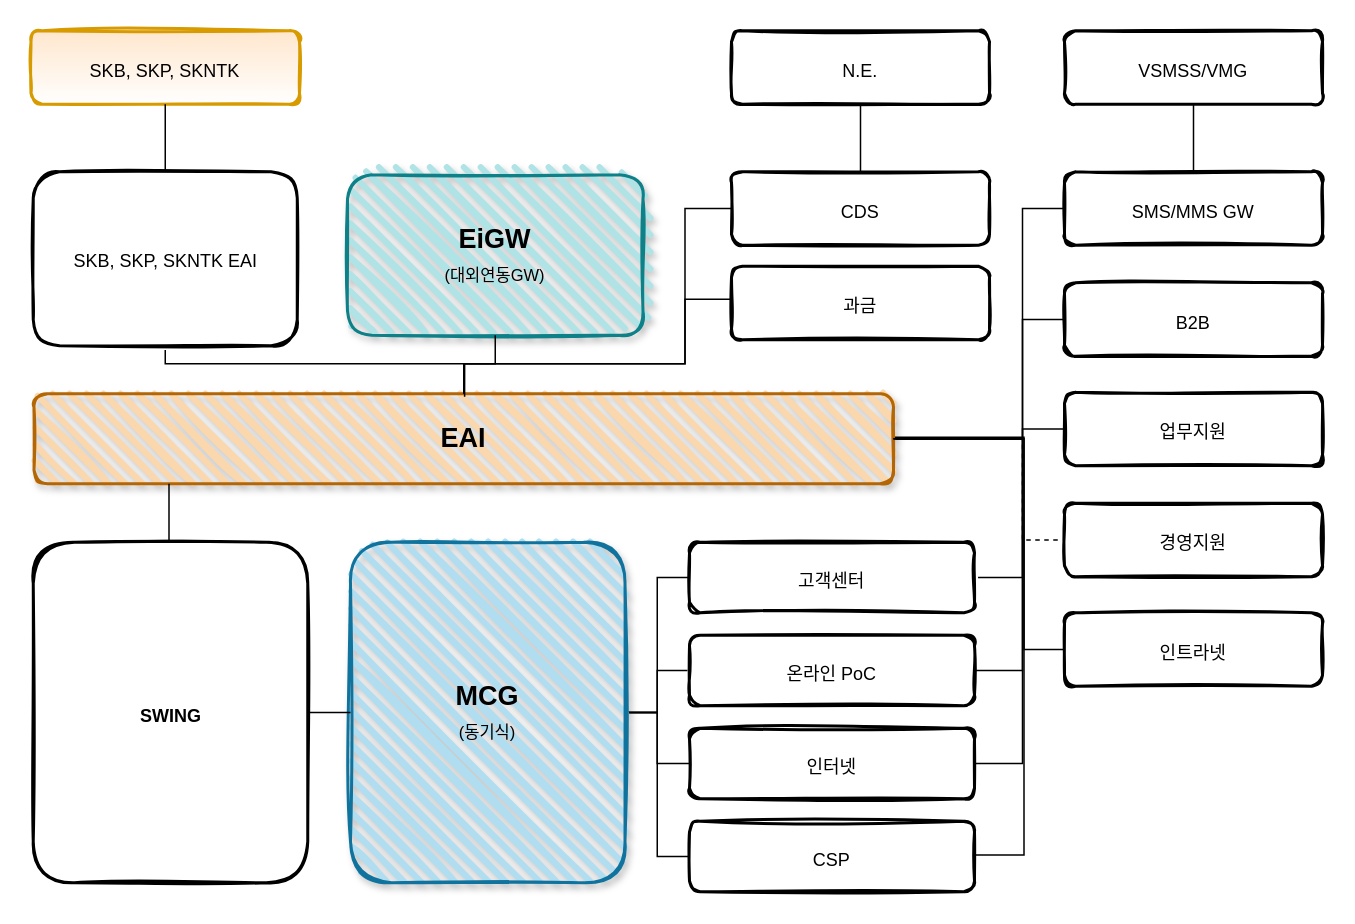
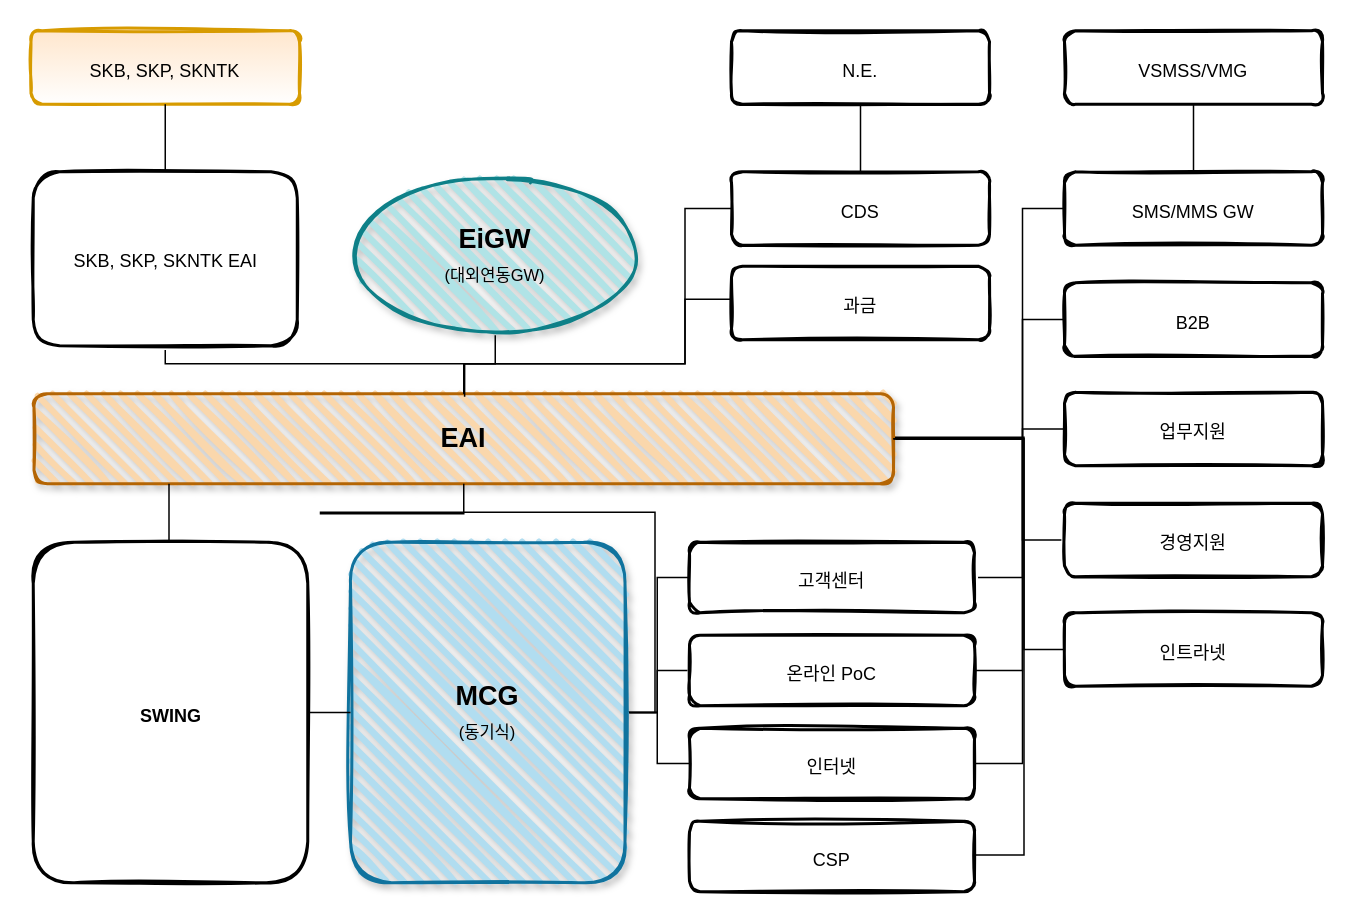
node "EiGW (대외연동GW)": shape rounded rectangle -> ellipse
edge "EAI" -- "경영지원": style dashed -> solid
edge "MCG (동기식)" -- "CSP": now "MCG (동기식)" -- "EAI"
